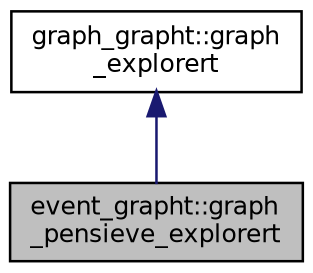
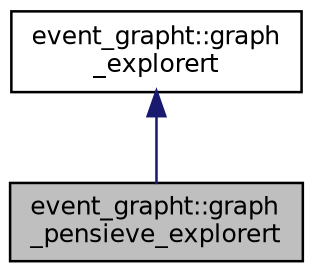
node "graph_grapht::graph _explorert": label "graph_grapht::graph _explorert" -> "event_grapht::graph _explorert"
